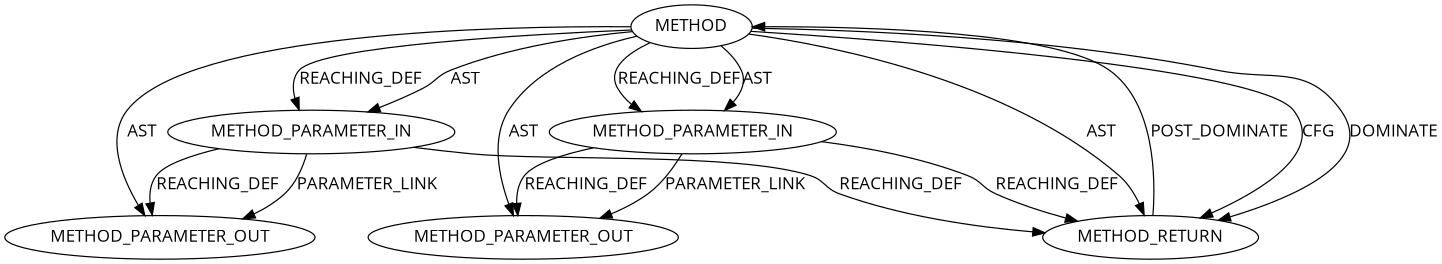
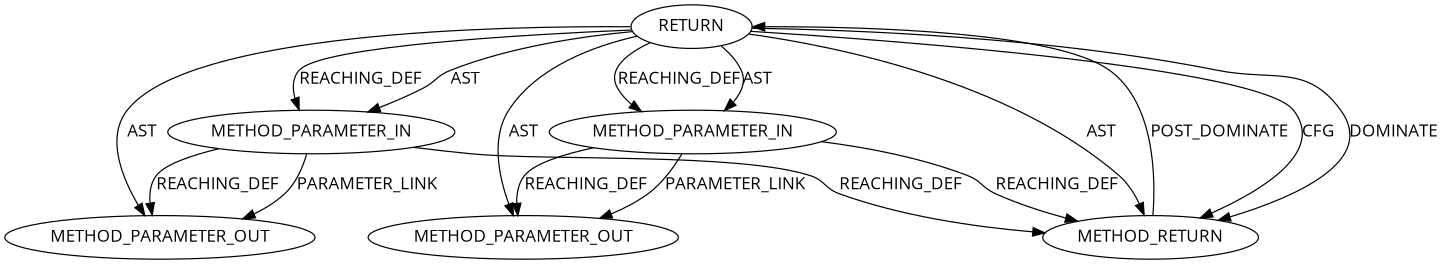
node "METHOD": label "METHOD" -> "RETURN"
